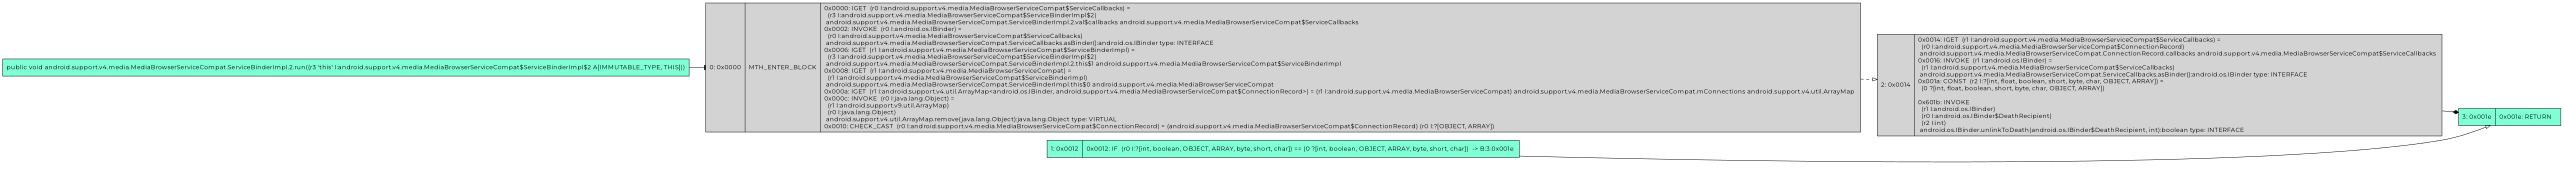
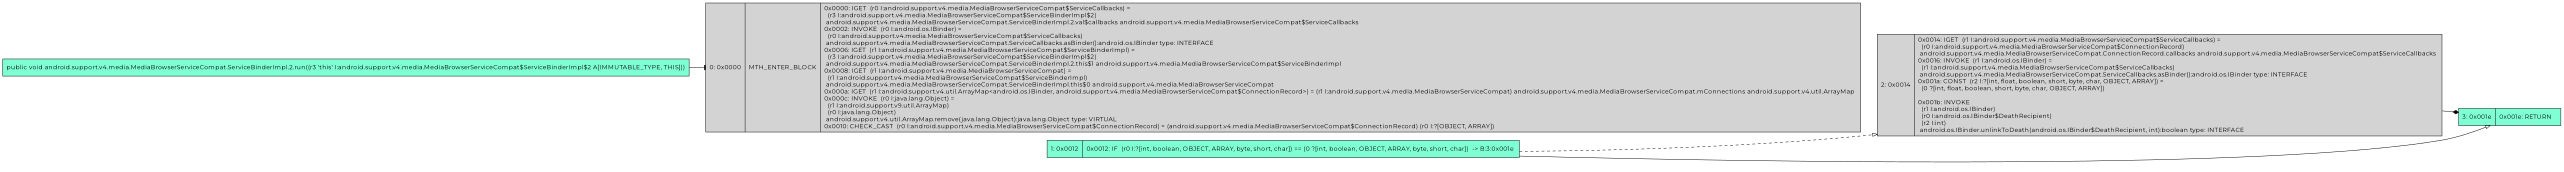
edge "0: 0x0000" -> "2: 0x0014": now "1: 0x0012" -> "2: 0x0014"
node "2: 0x0014": text "0x601b: INVOKE" -> "0x001b: INVOKE"
